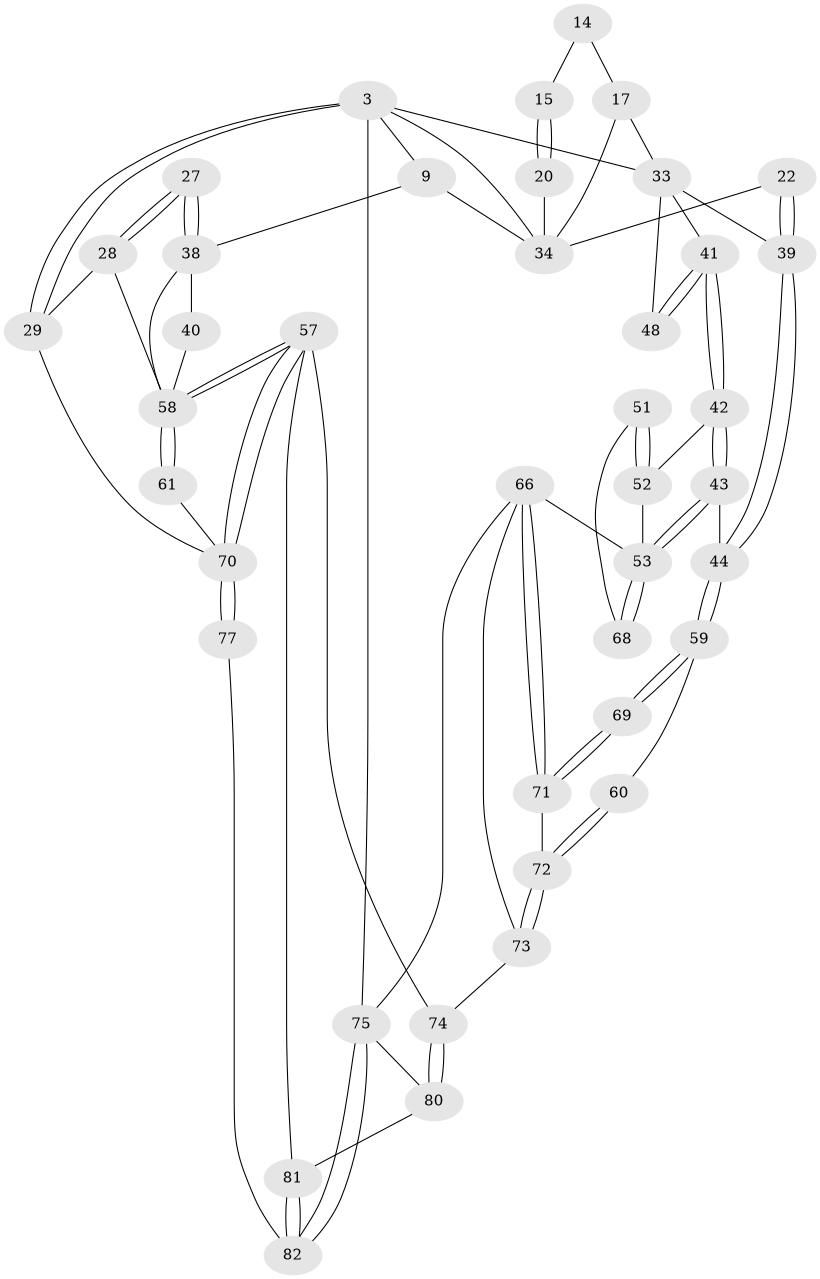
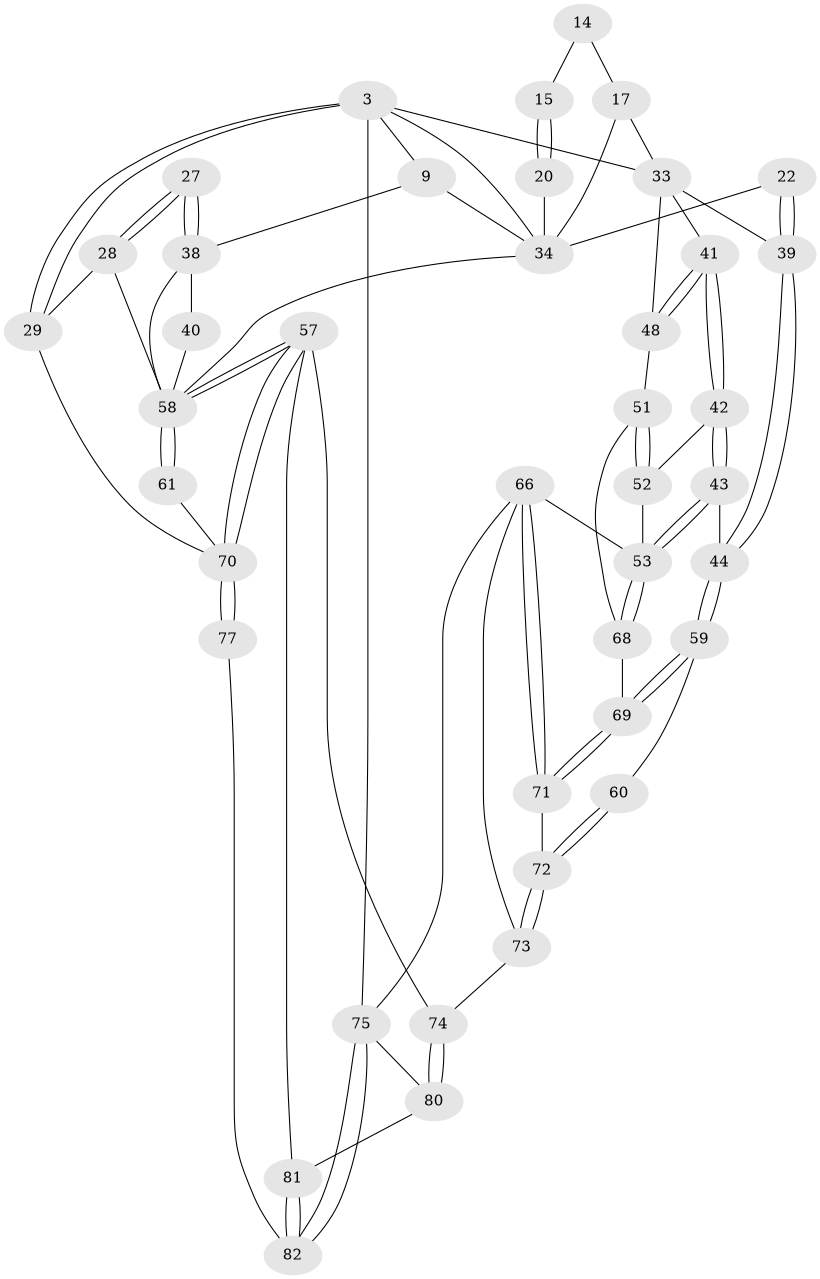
edge "34" -- "58": added
edge "48" -- "51": added
edge "68" -- "69": added
